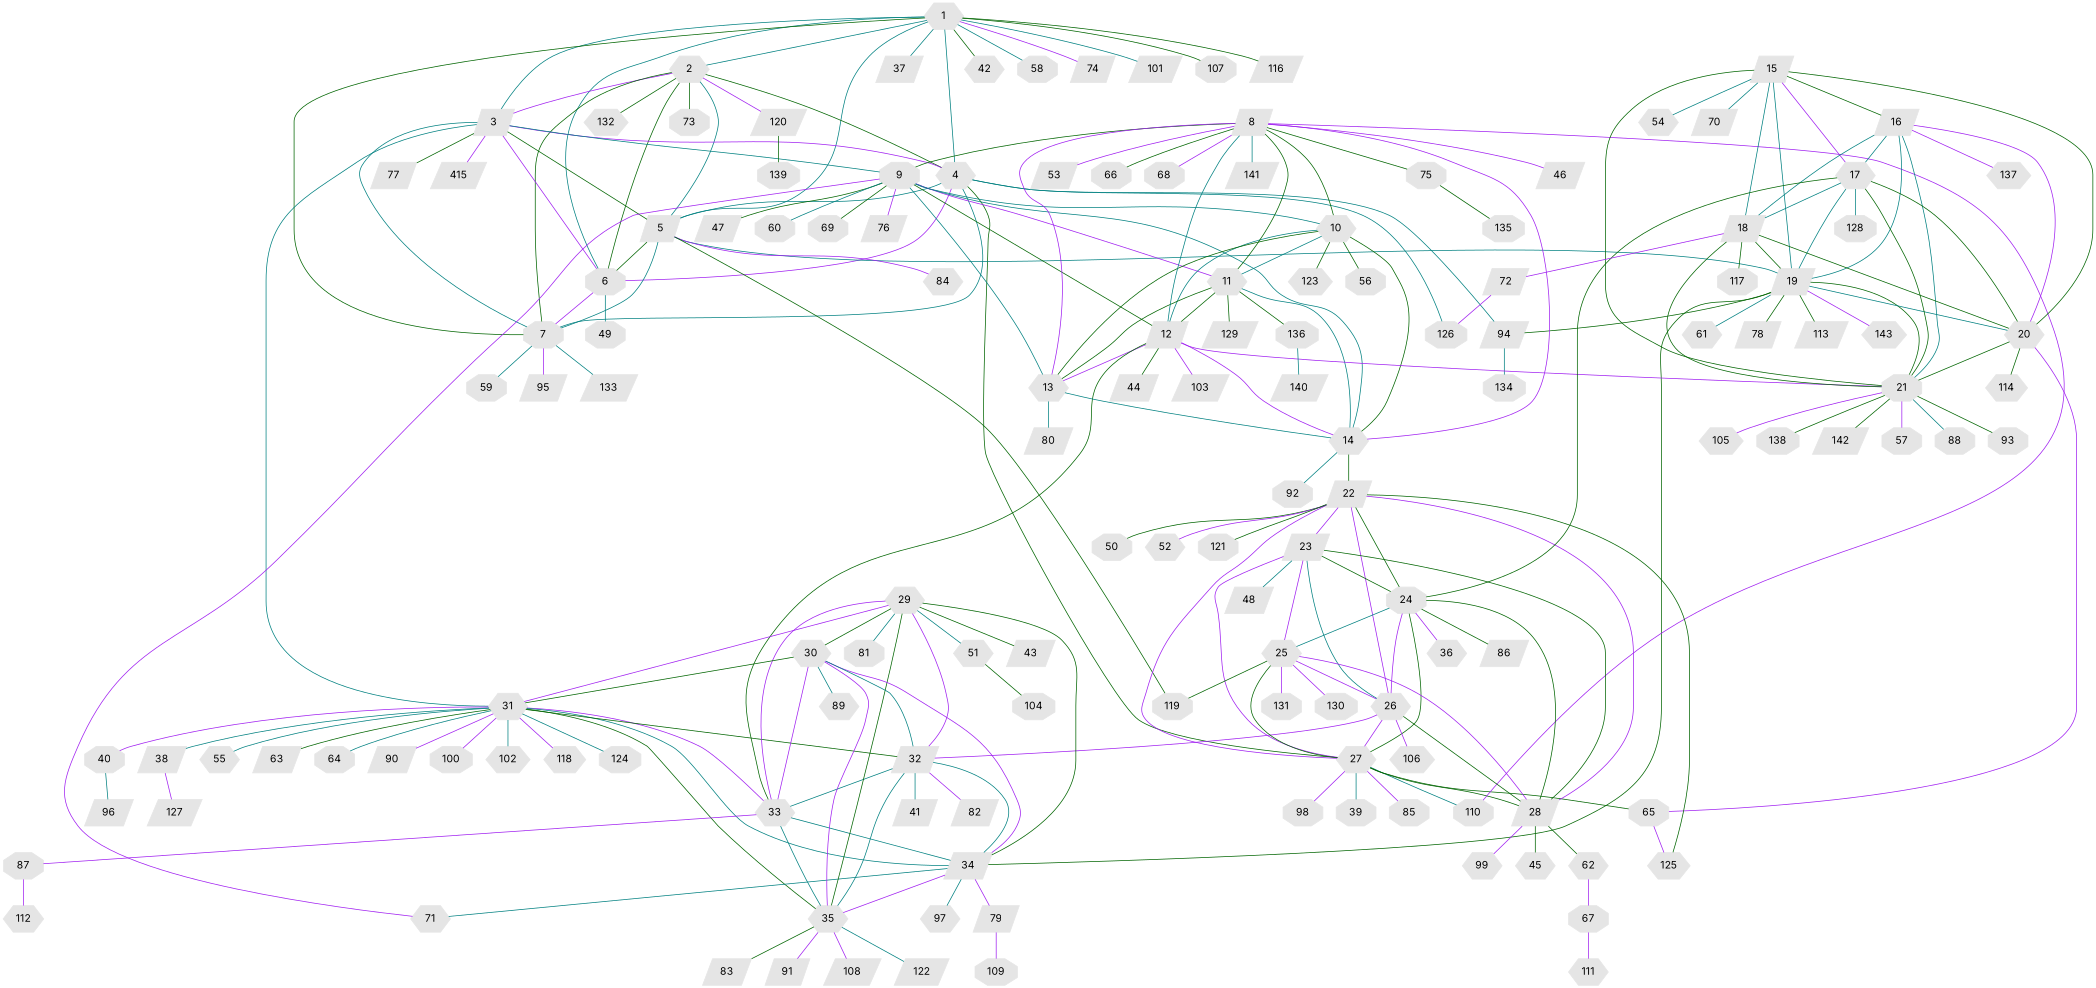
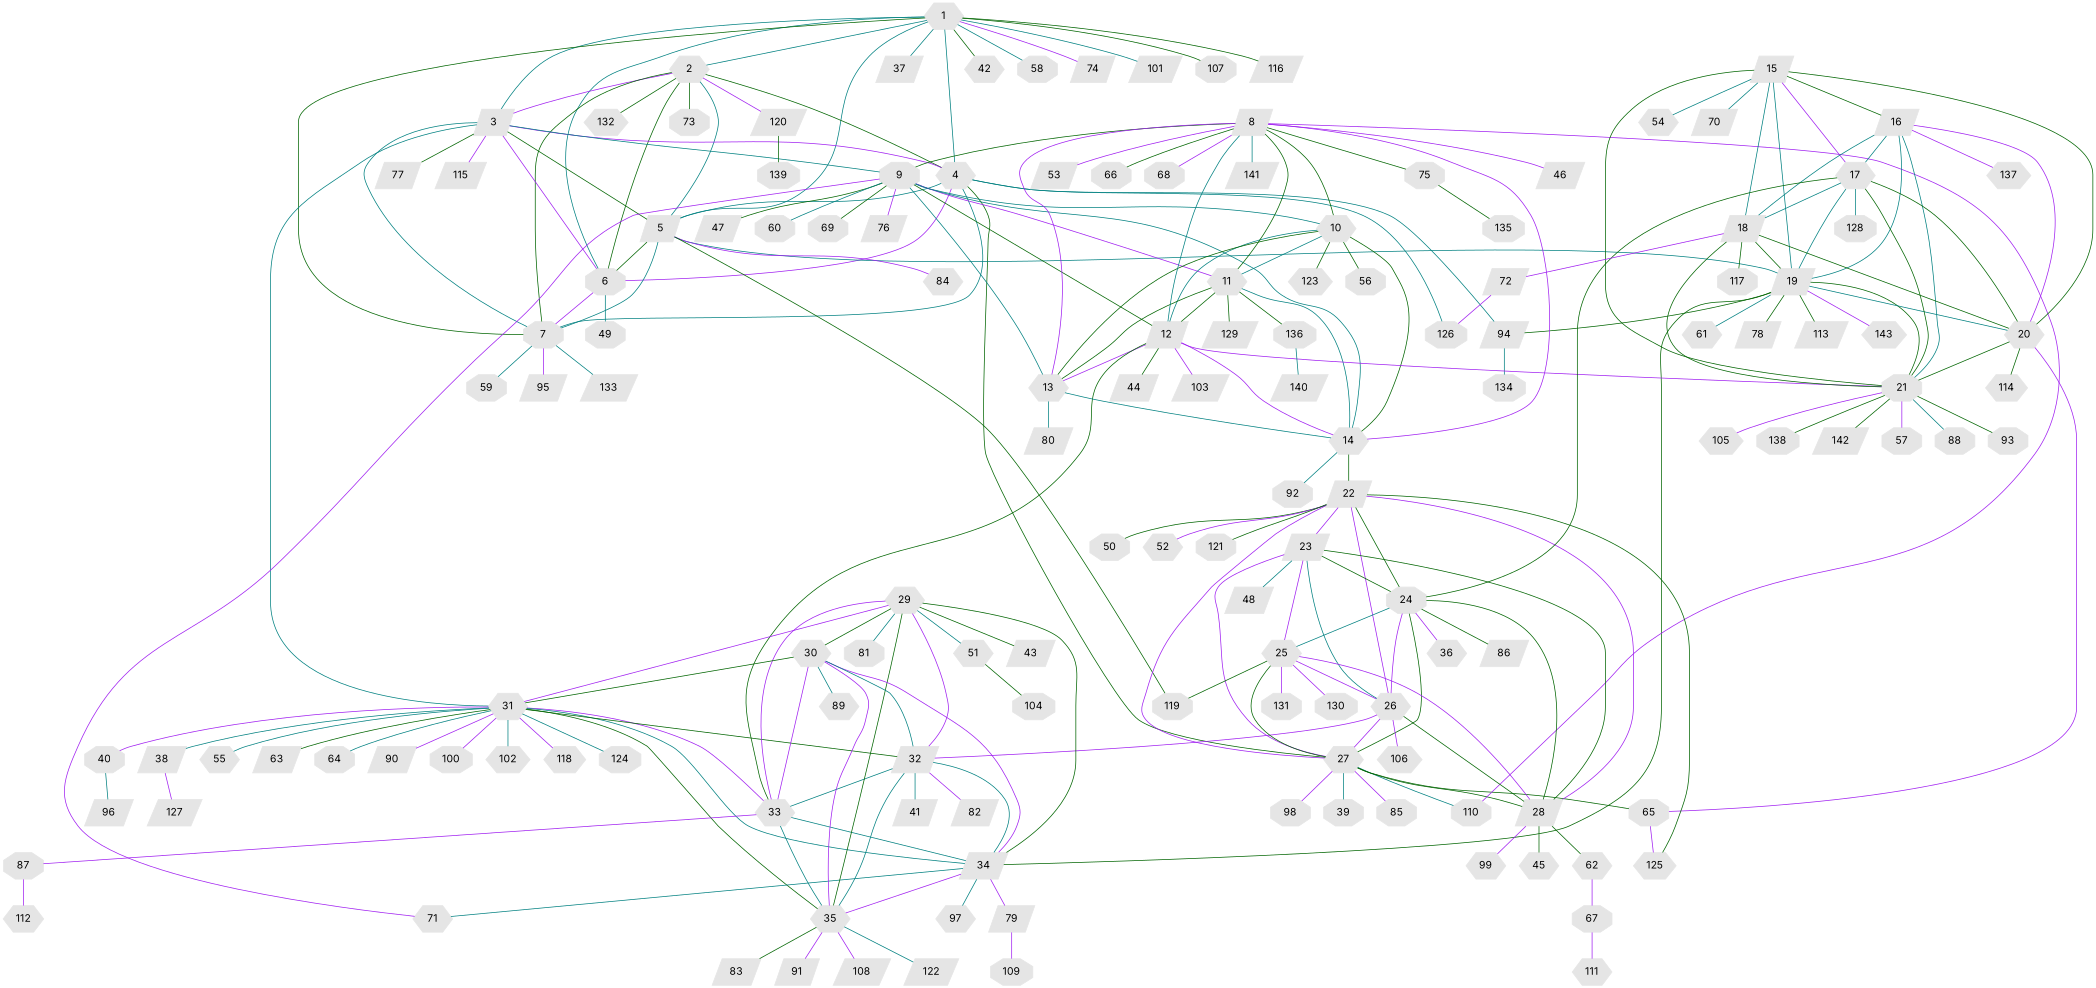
node "415": label "415" -> "115"
